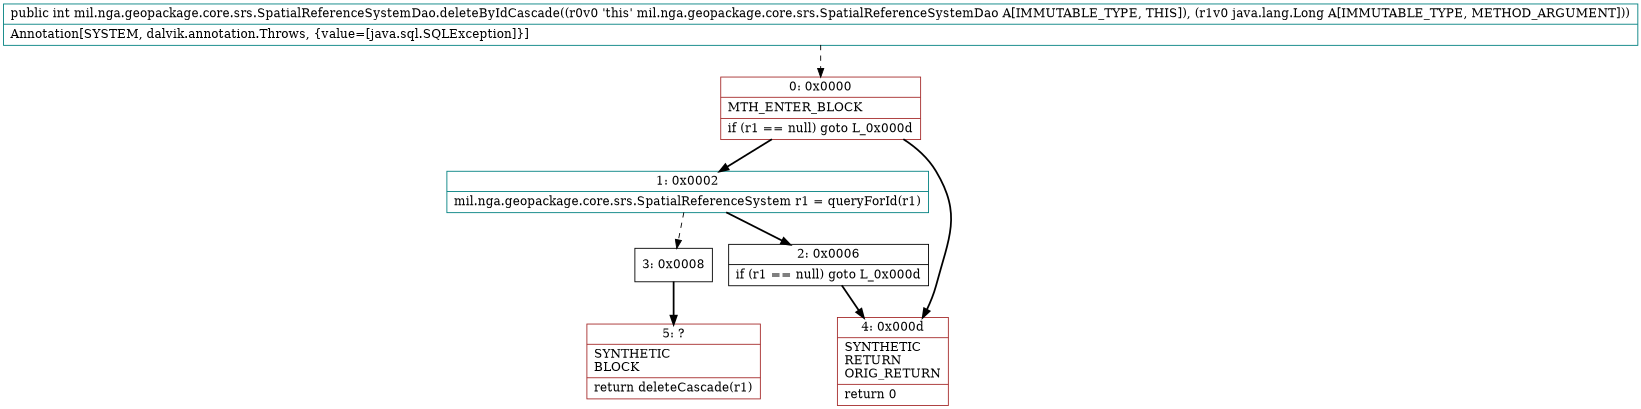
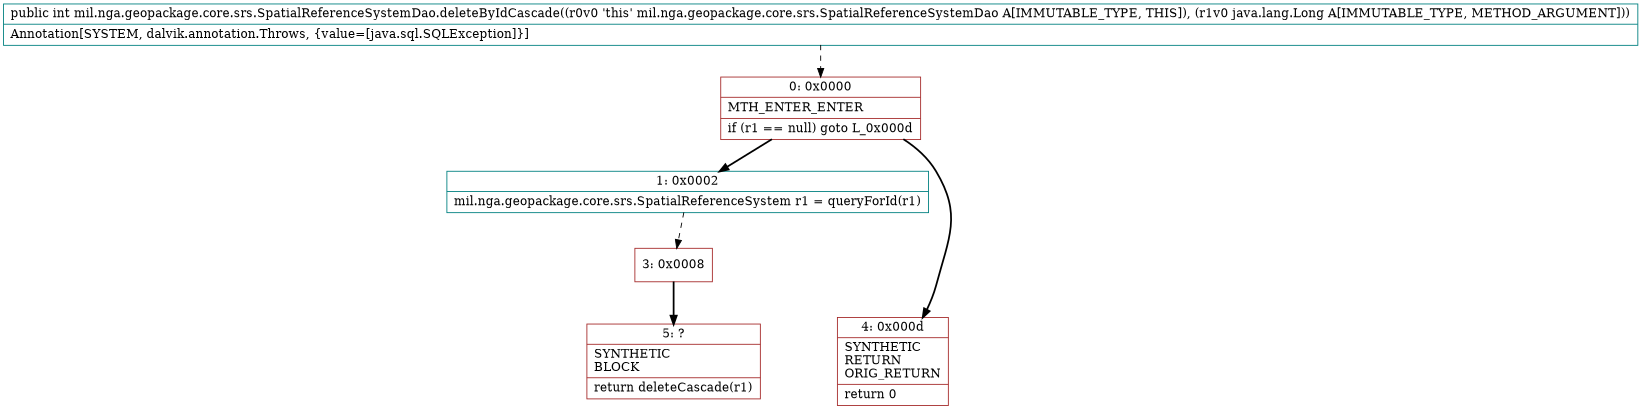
node "0: 0x0000": text "MTH_ENTER_BLOCK" -> "MTH_ENTER_ENTER"
node "3: 0x0008": color black -> brown
node "2: 0x0006": removed
